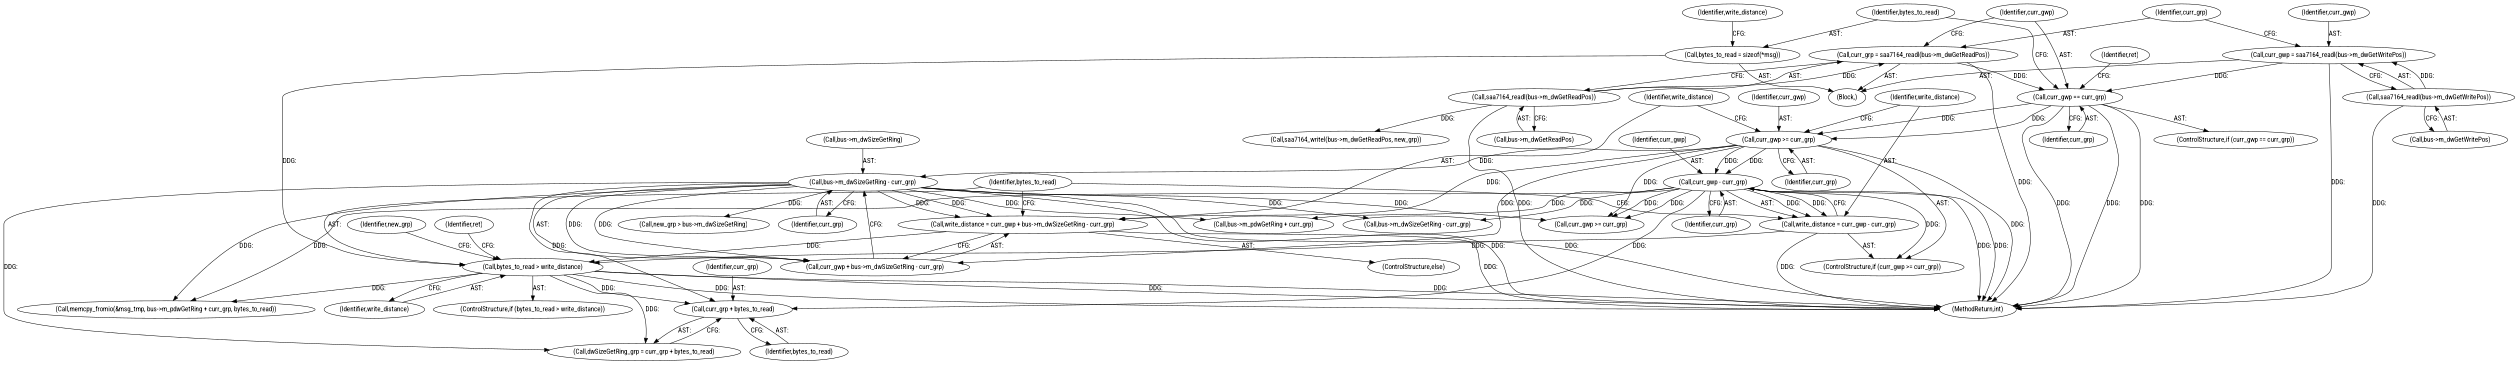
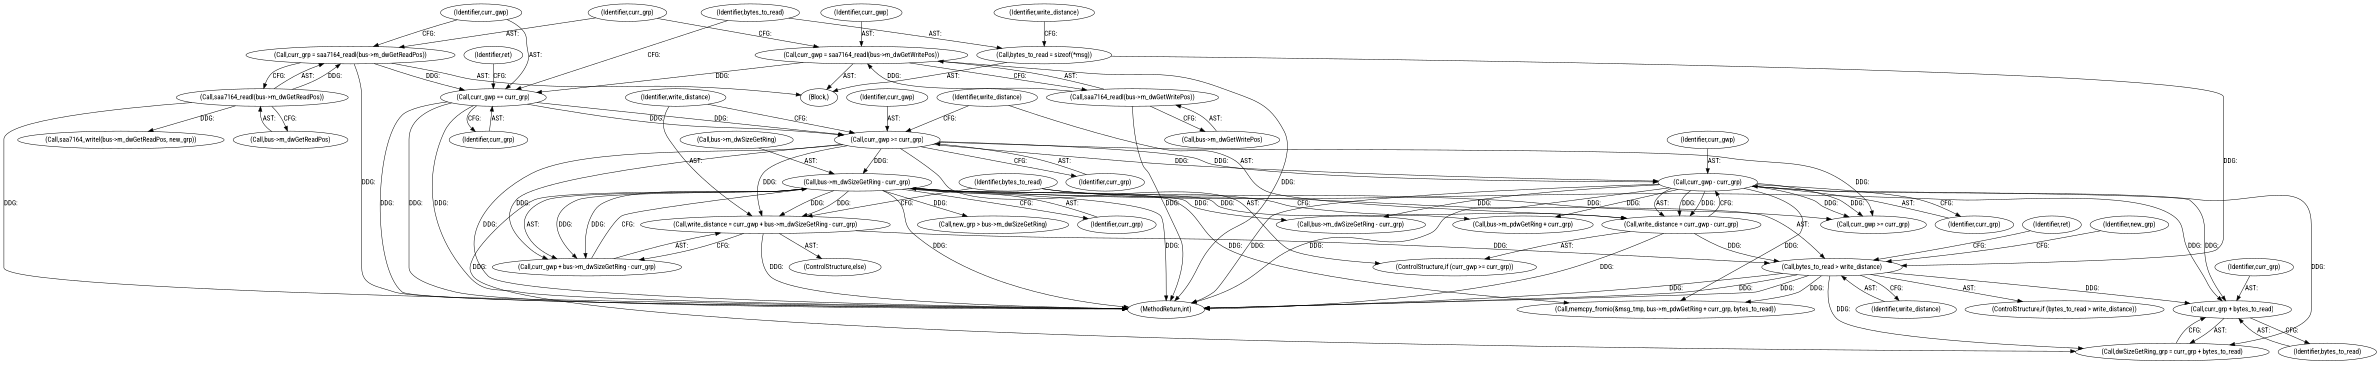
node "(ControlStructure,if (curr_gwp == curr_grp))": removed
edge "(Call,curr_gwp - curr_grp)" -> "(ControlStructure,if (curr_gwp >= curr_grp))": now "(Call,curr_gwp - curr_grp)" -> "(Call,dwSizeGetRing_grp = curr_grp + bytes_to_read)"
